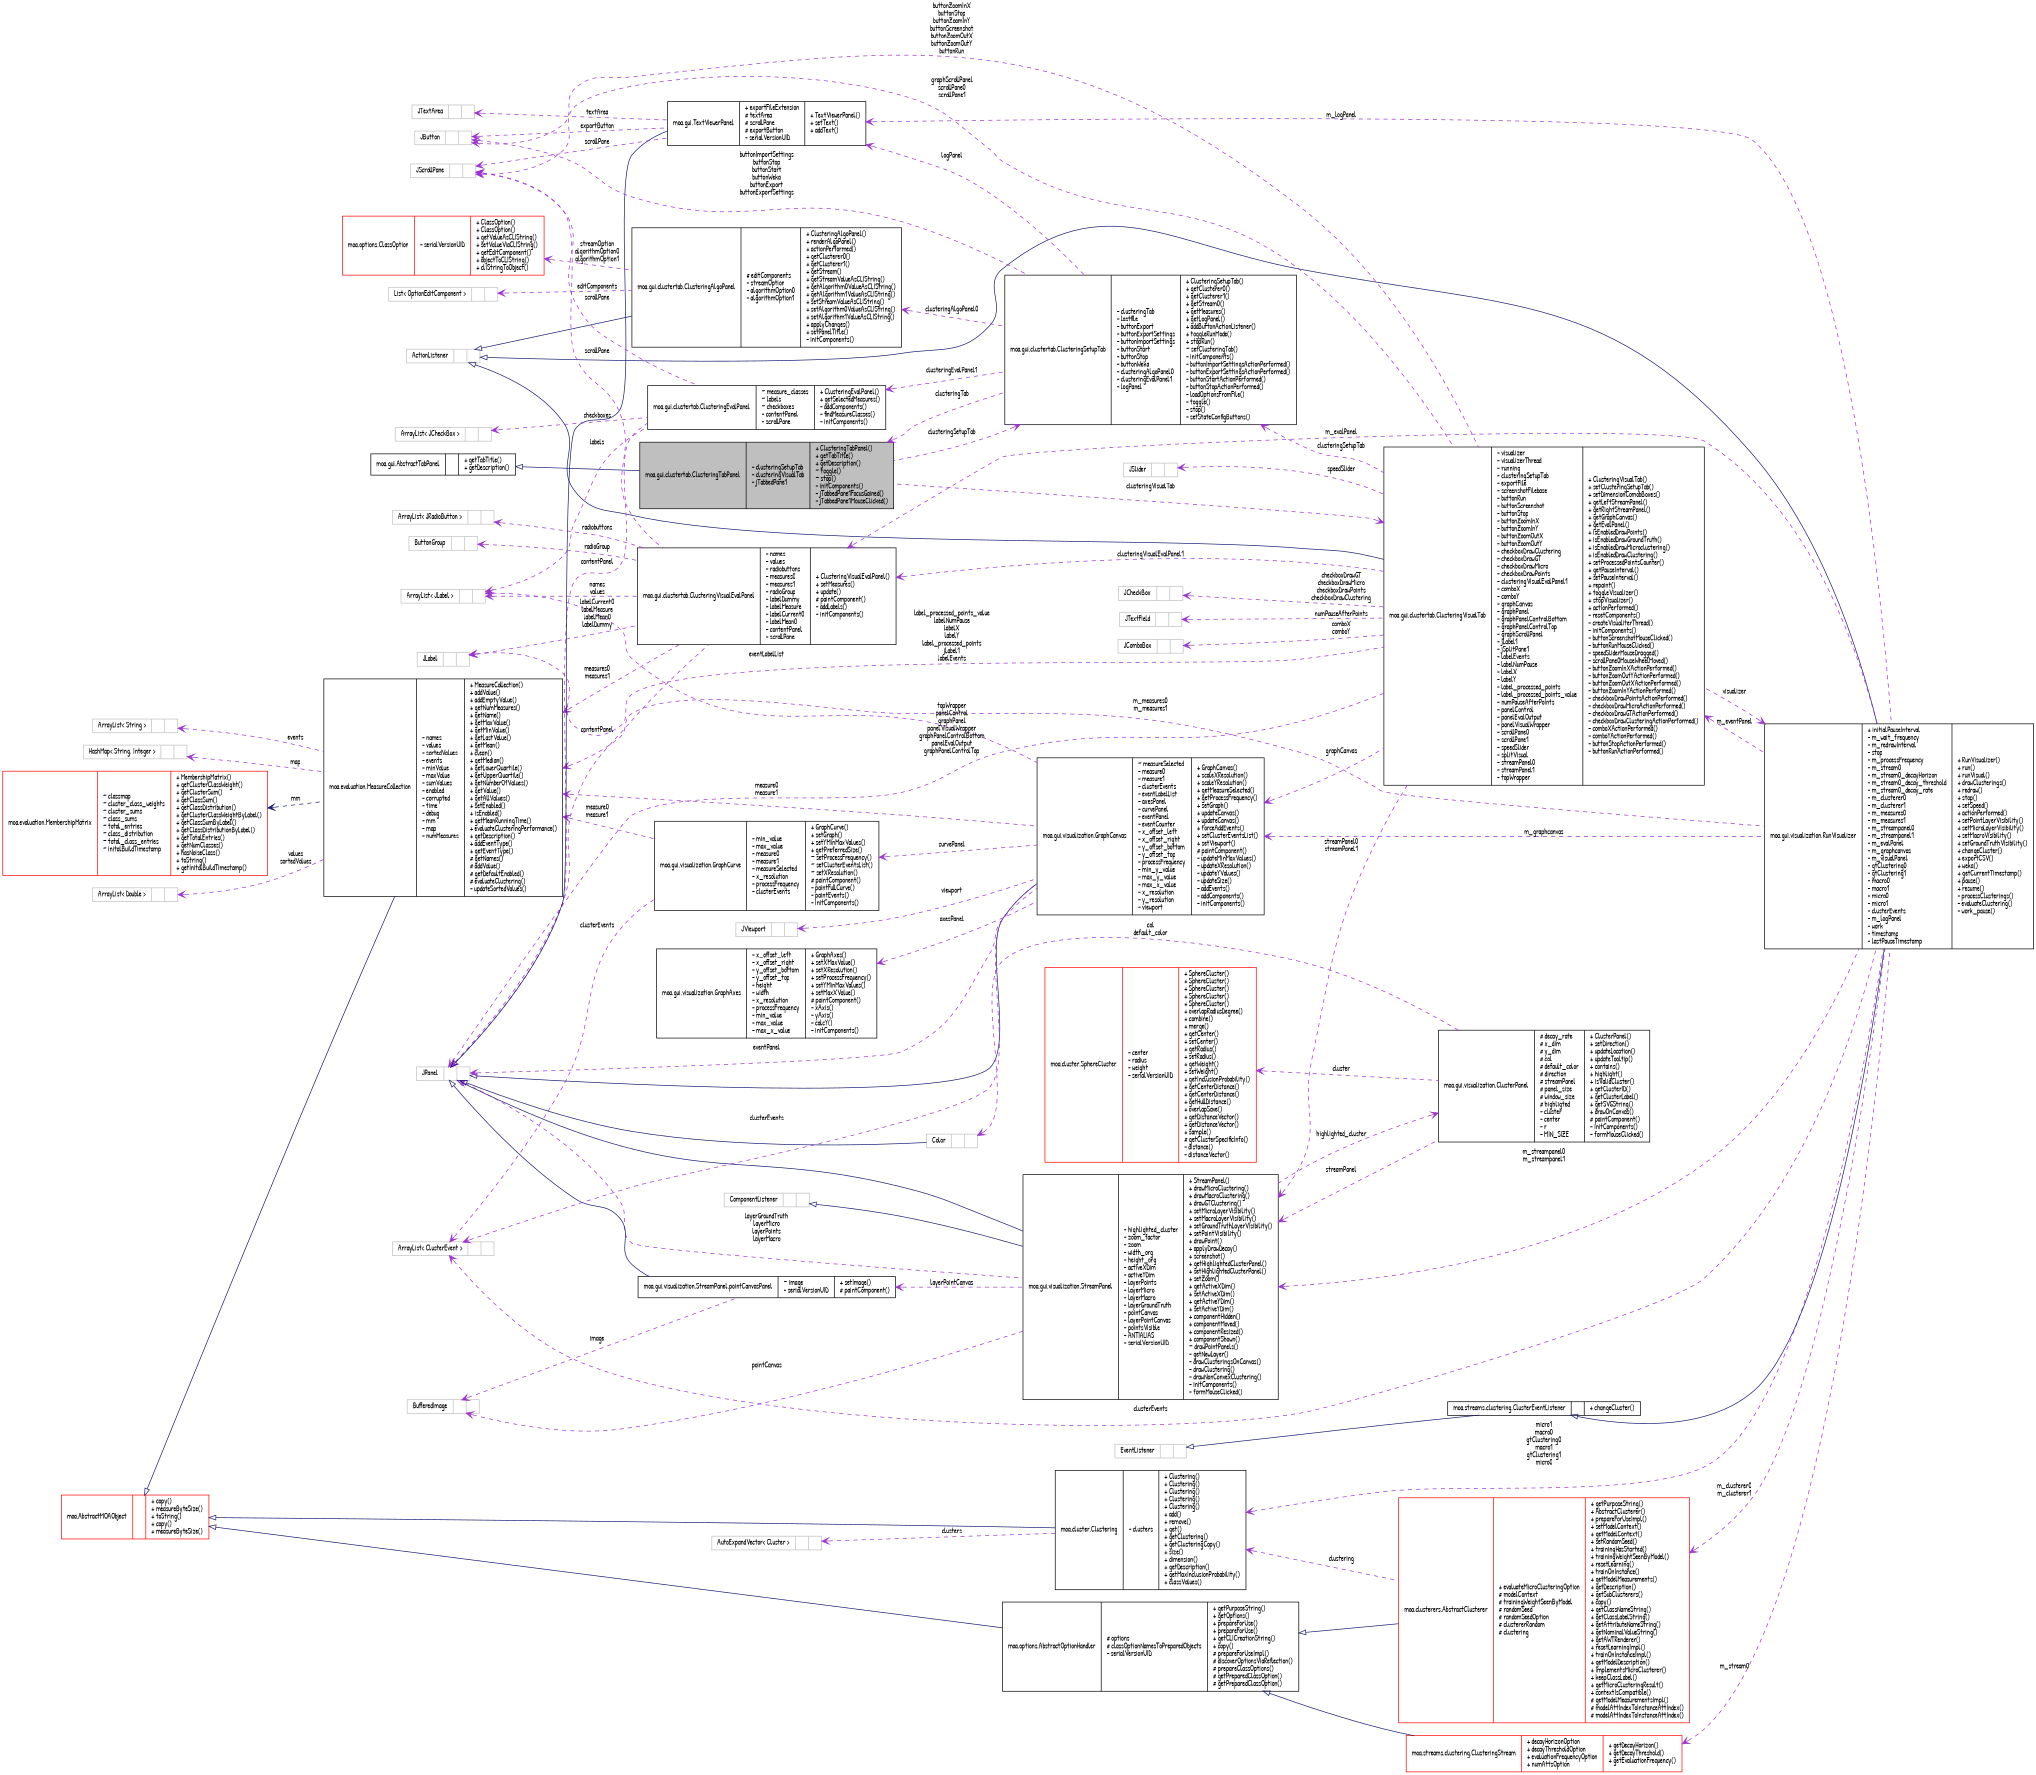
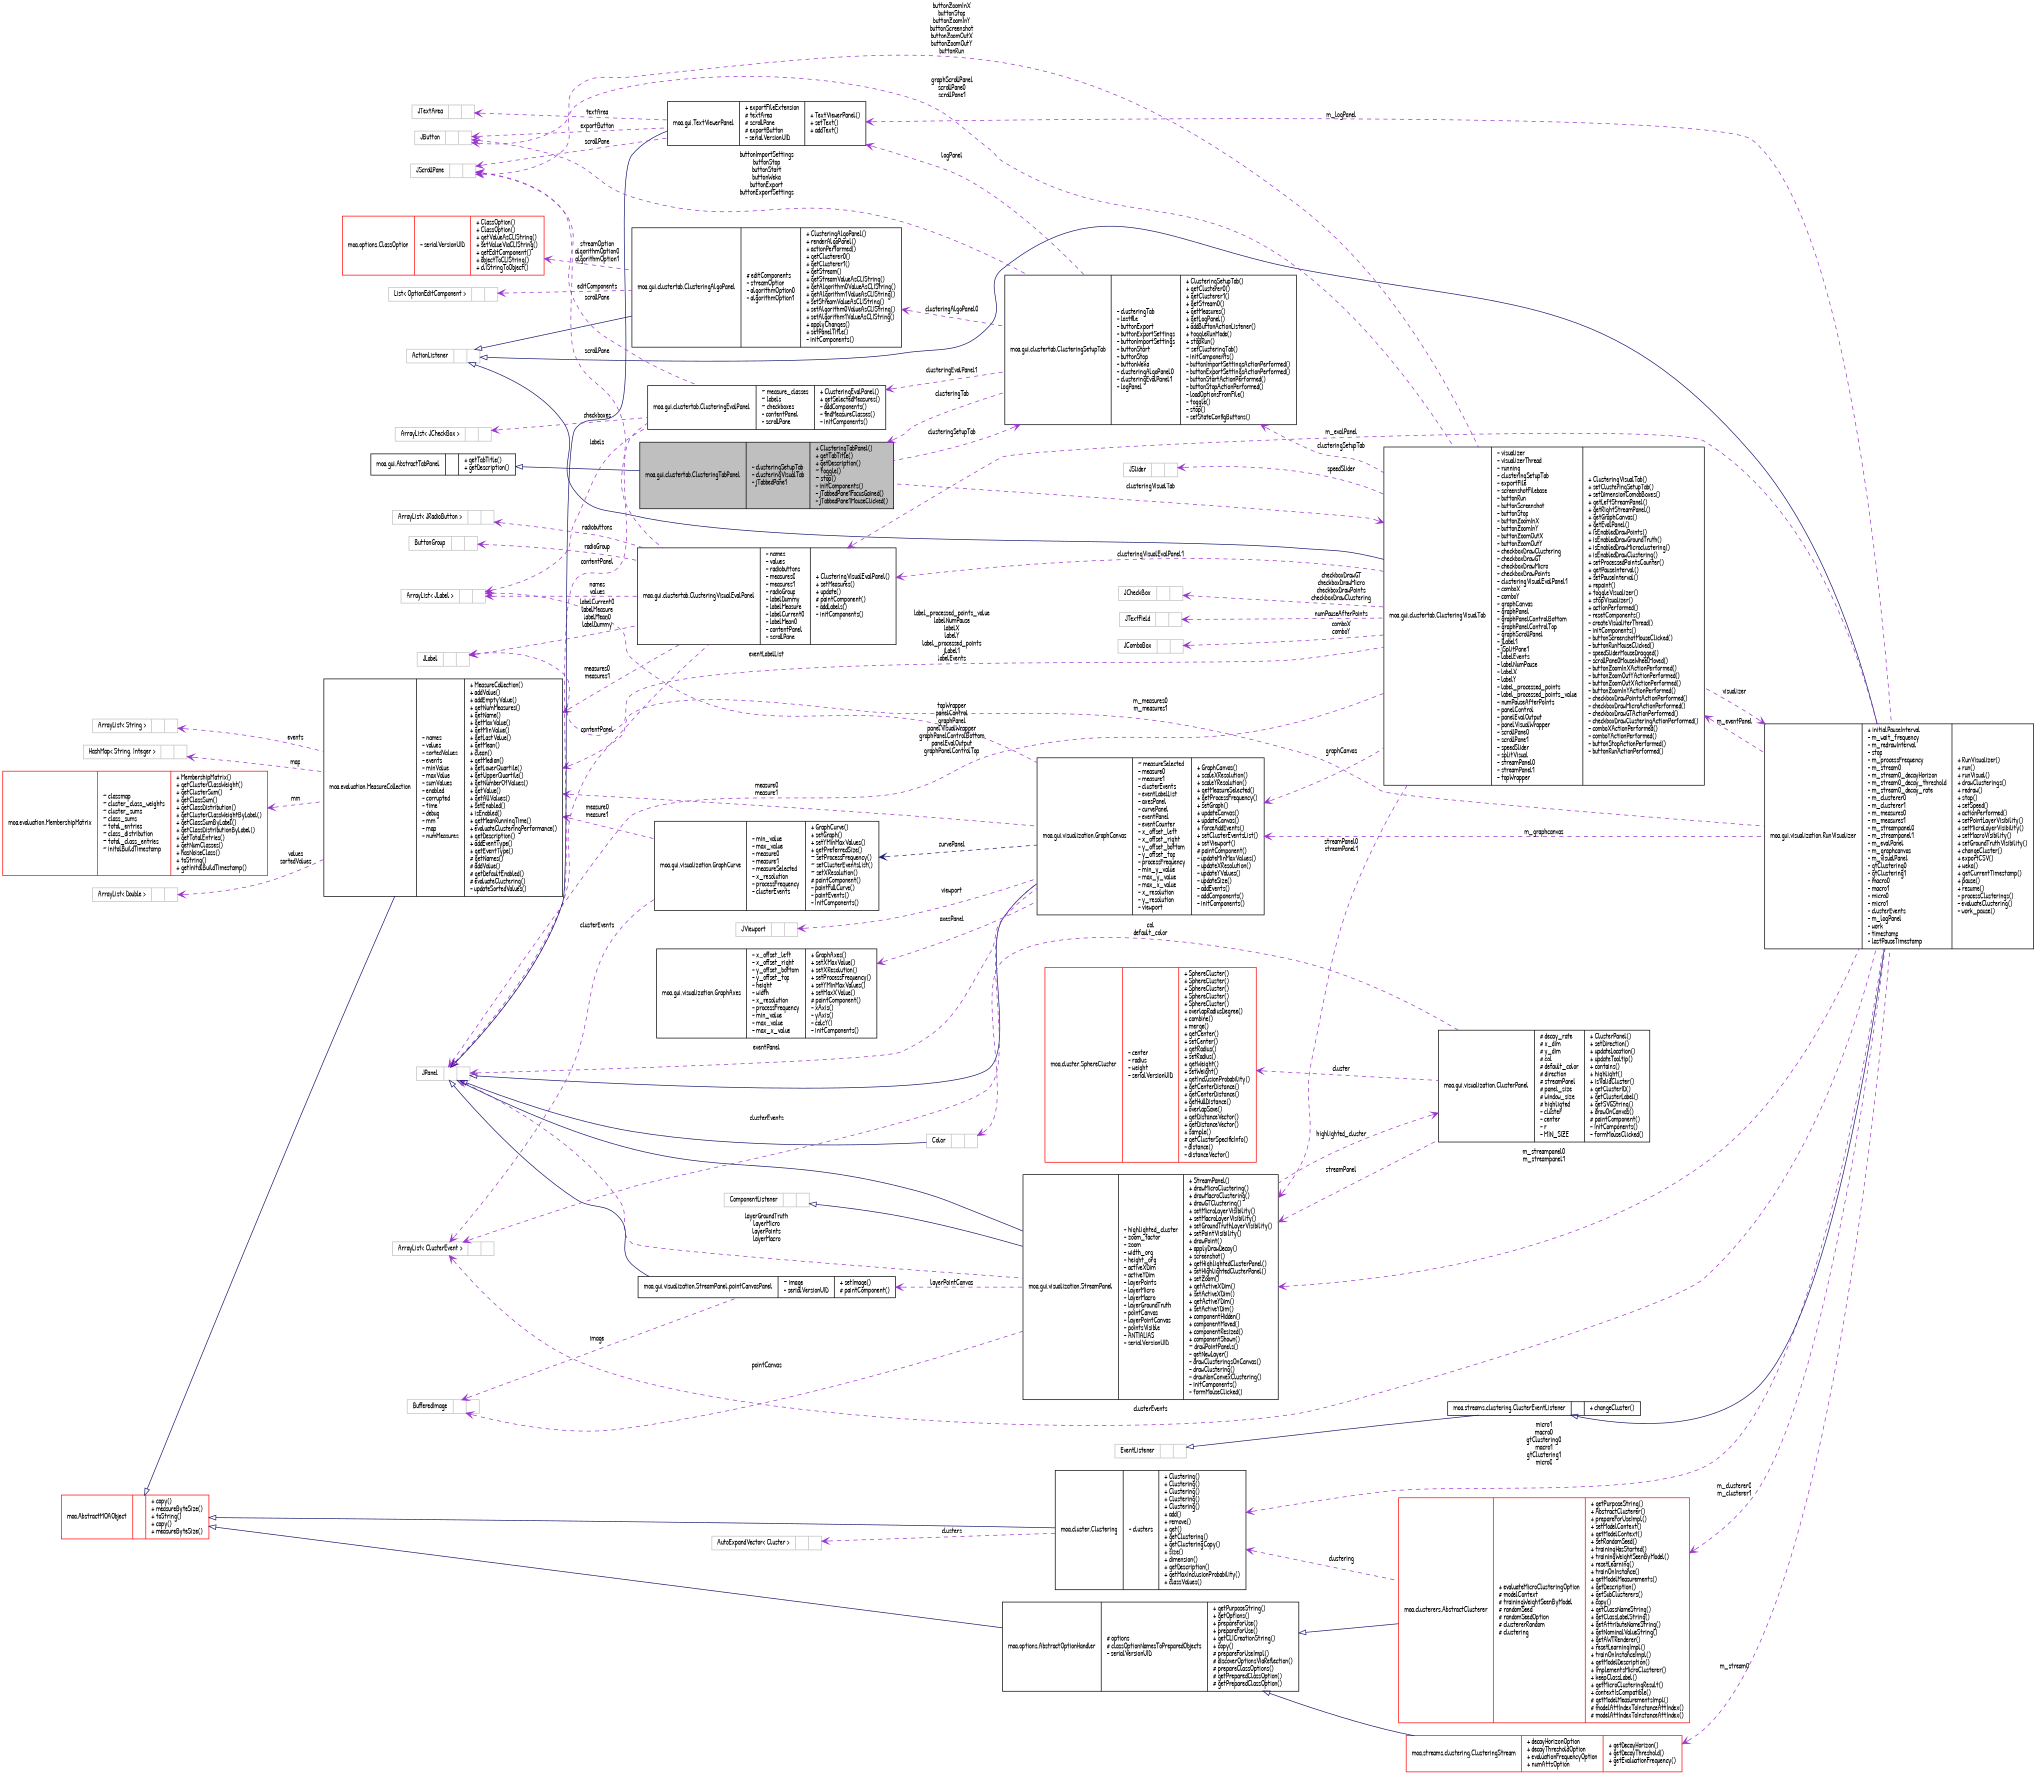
edge "moa.evaluation.MeasureCollection" -> "moa.evaluation.MembershipMatrix": color midnightblue -> darkorchid3
edge "moa.gui.visualization.GraphCanvas" -> "moa.gui.visualization.GraphCurve": color darkorchid3 -> midnightblue
